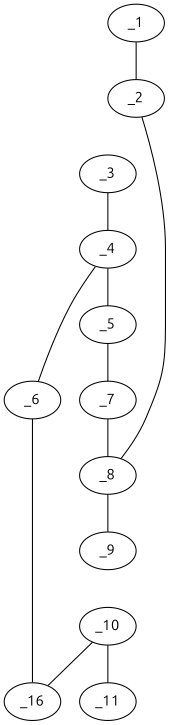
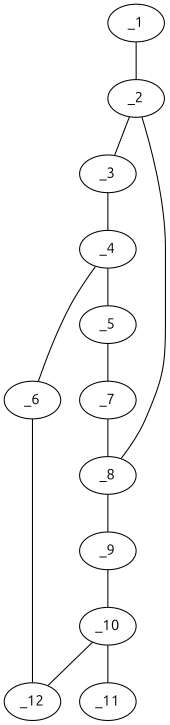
edge "_2" -- "_3": added
edge "_9" -- "_10": added
node "_16": label "_16" -> "_12"
